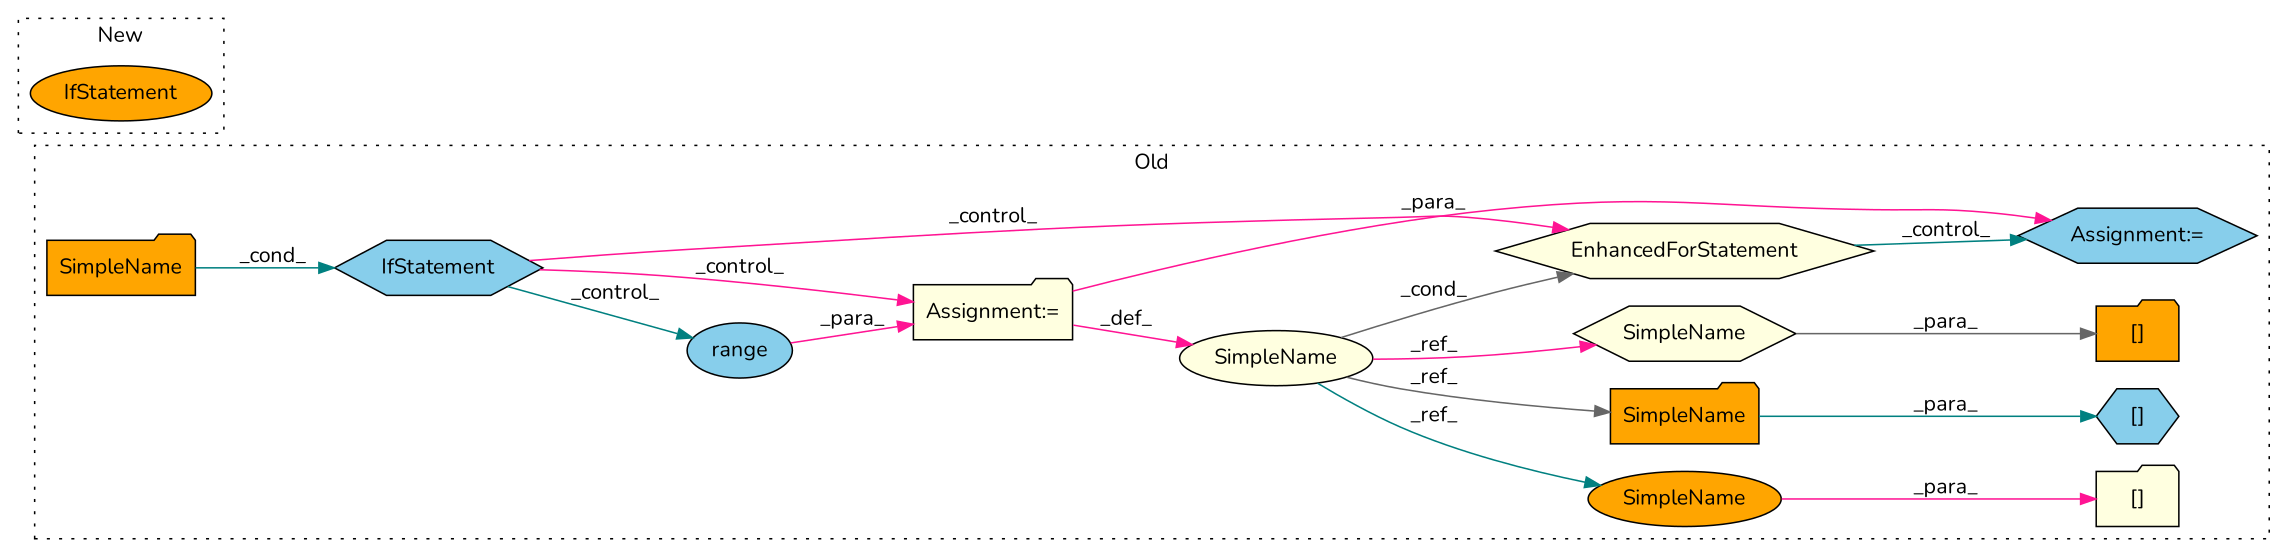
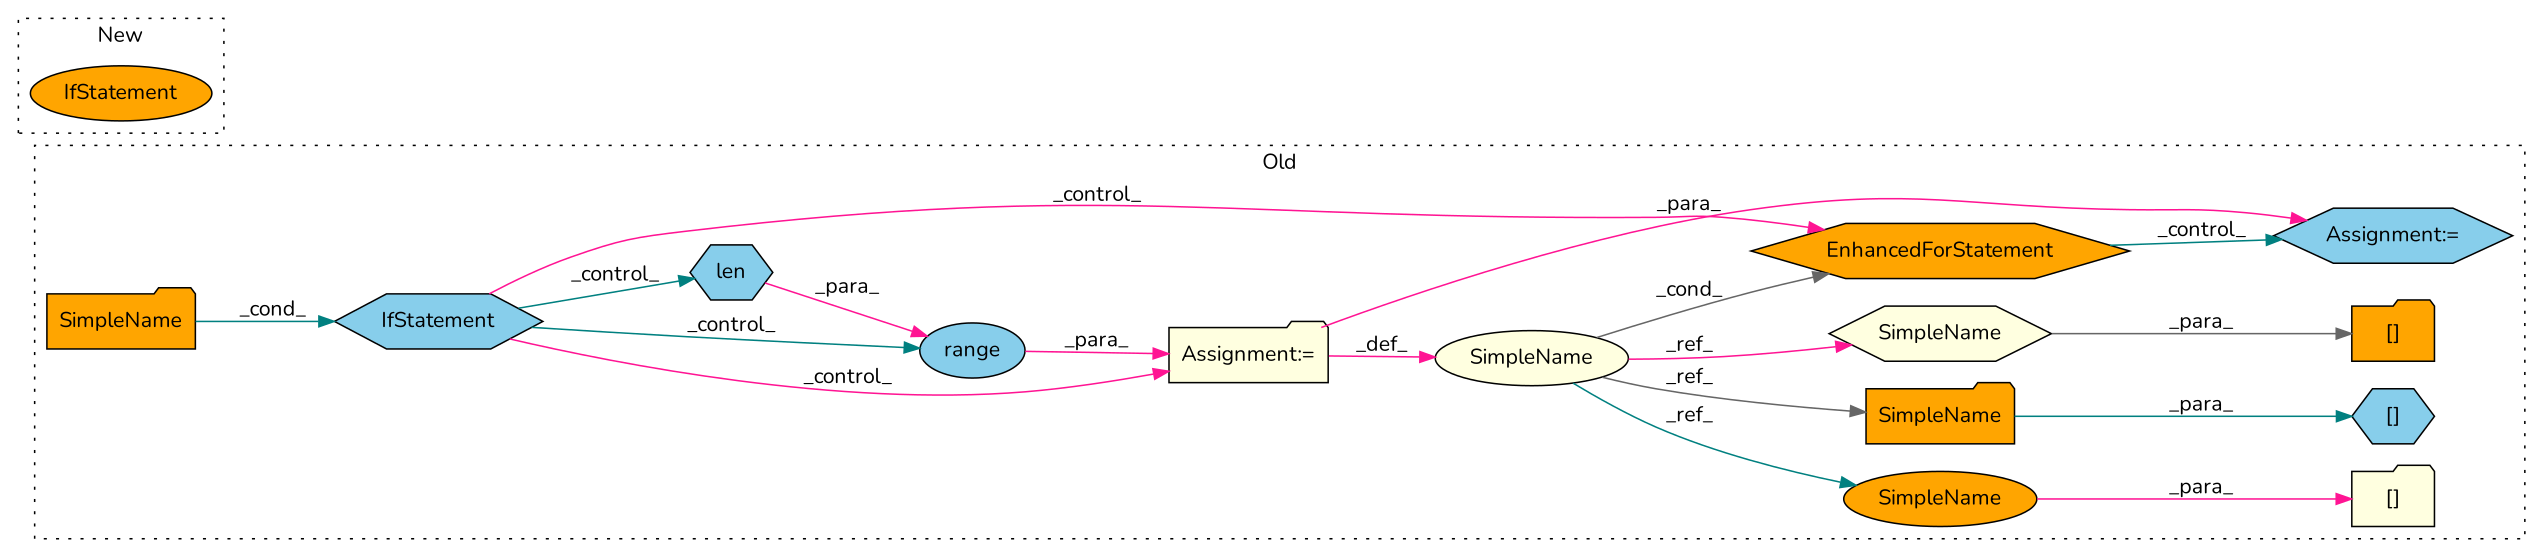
node "EnhancedForStatement": fillcolor lightyellow -> orange
node "len": added
